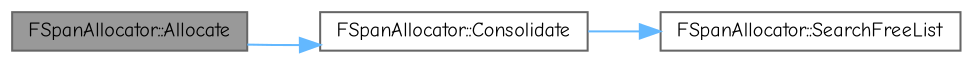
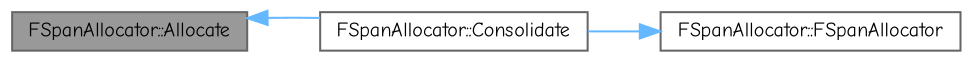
node "FSpanAllocator::SearchFreeList": label "FSpanAllocator::SearchFreeList" -> "FSpanAllocator::FSpanAllocator"
edge "FSpanAllocator::Allocate" -> "FSpanAllocator::Consolidate": reversed
